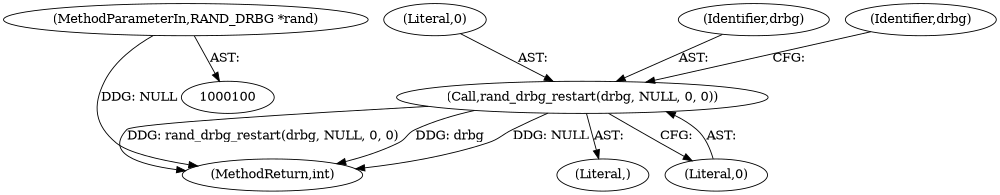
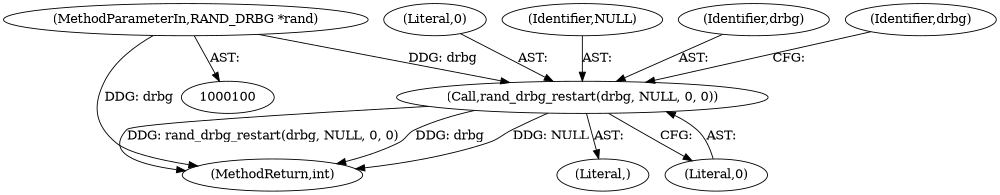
node "(Identifier,NULL)": added
edge "(MethodParameterIn,RAND_DRBG *rand)" -> "(Call,rand_drbg_restart(drbg, NULL, 0, 0))": added, label "DDG: drbg"
edge "(MethodParameterIn,RAND_DRBG *rand)" -> "(MethodReturn,int)": label "DDG: NULL" -> "DDG: drbg"
